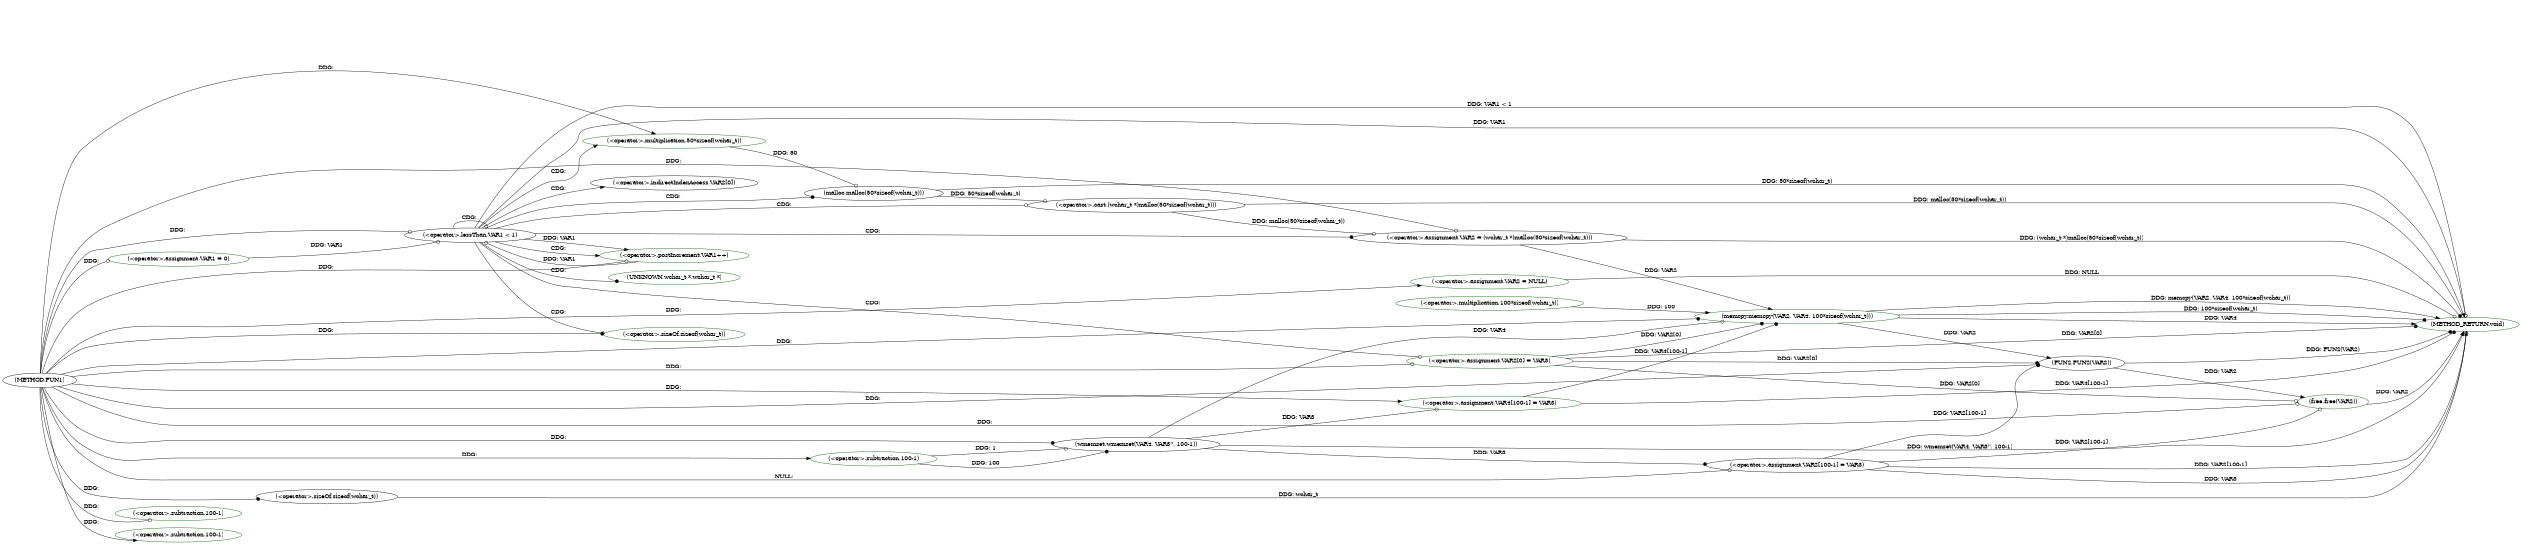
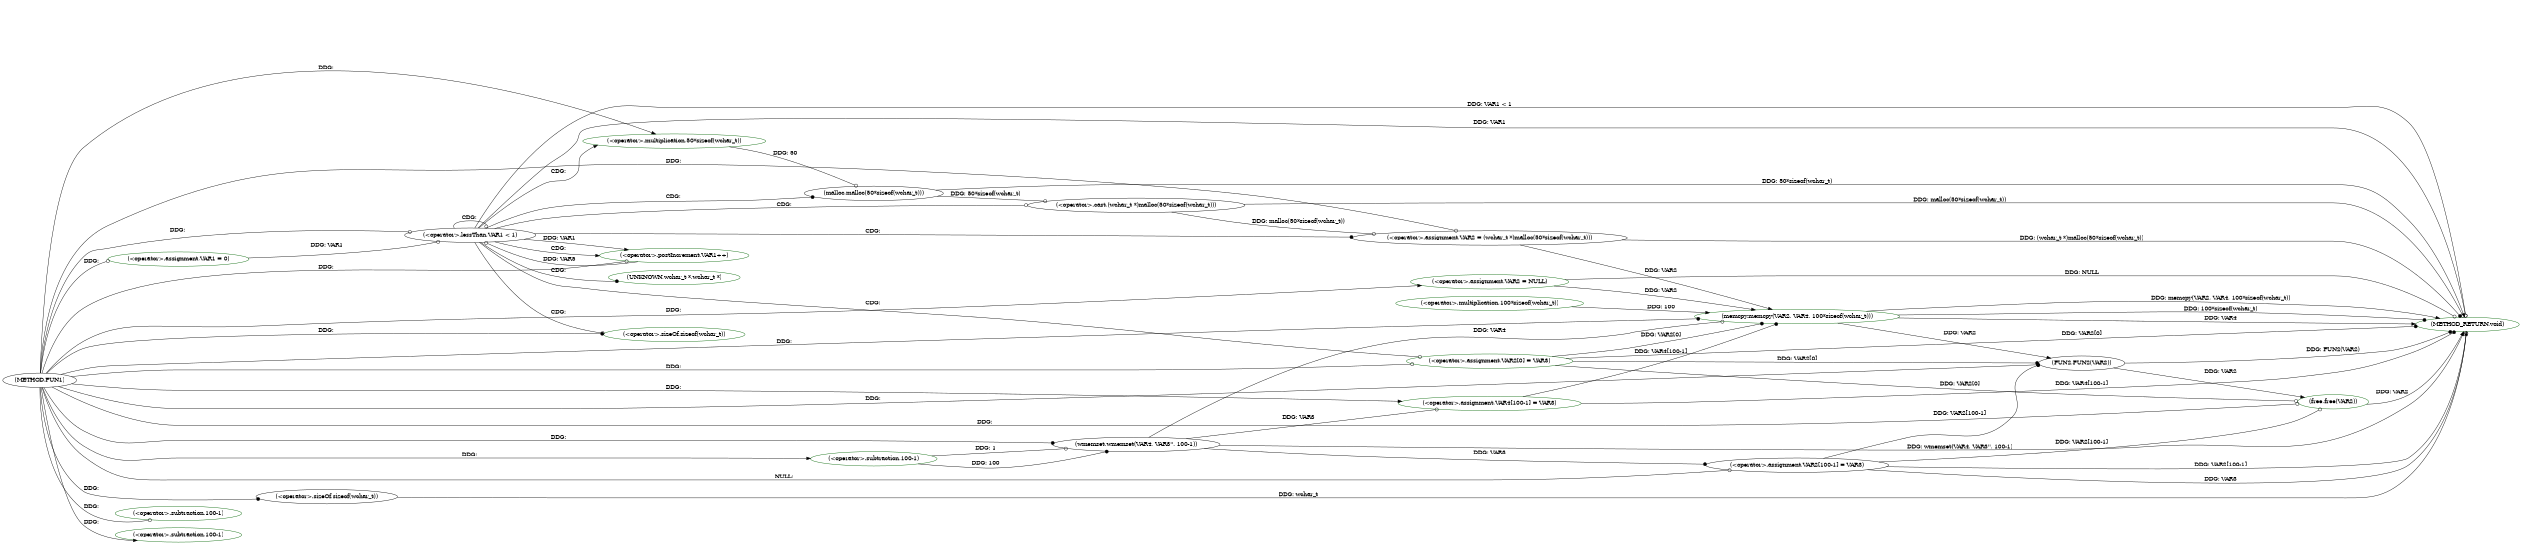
node "(<operator>.indirectIndexAccess,VAR2[0])": removed
edge "(<operator>.postIncrement,VAR1++)" -> "(<operator>.lessThan,VAR1 < 1)": label "DDG: VAR1" -> "DDG: VAR5"
edge "(<operator>.assignment,VAR2 = NULL)" -> "(memcpy,memcpy(VAR2, VAR4, 100*sizeof(wchar_t)))": added, label "DDG: VAR2"
